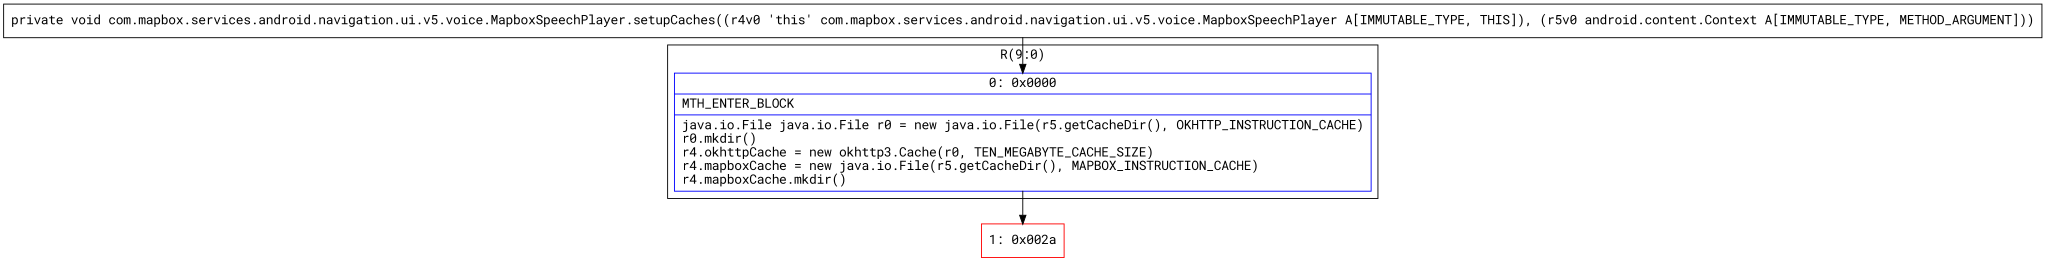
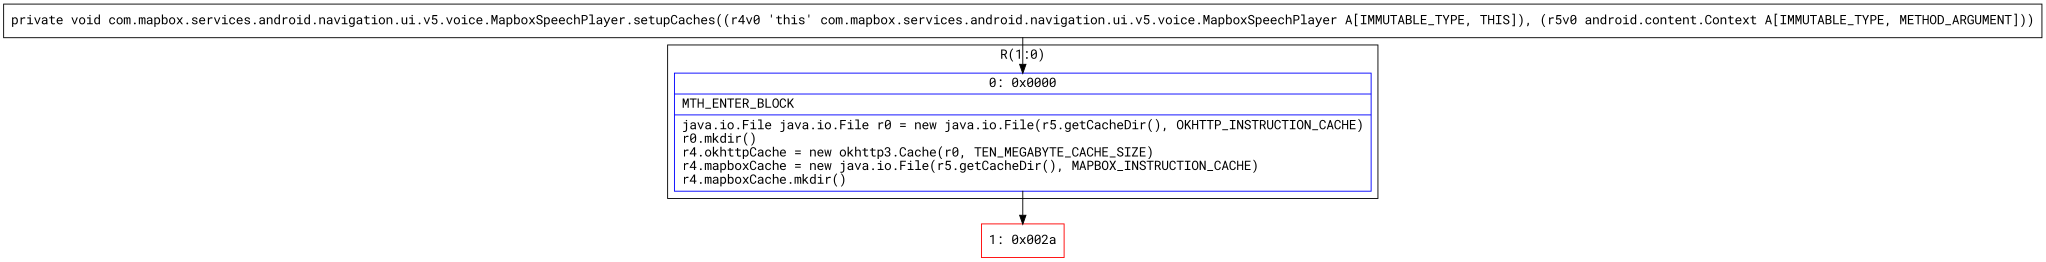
cluster "R(9:0)": label "R(9:0)" -> "R(1:0)"
